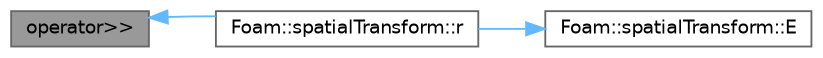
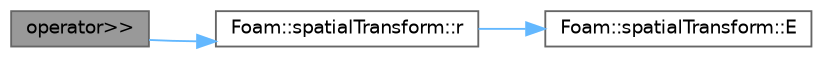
edge "Foam::spatialTransform::r" -> "operator>>": reversed
